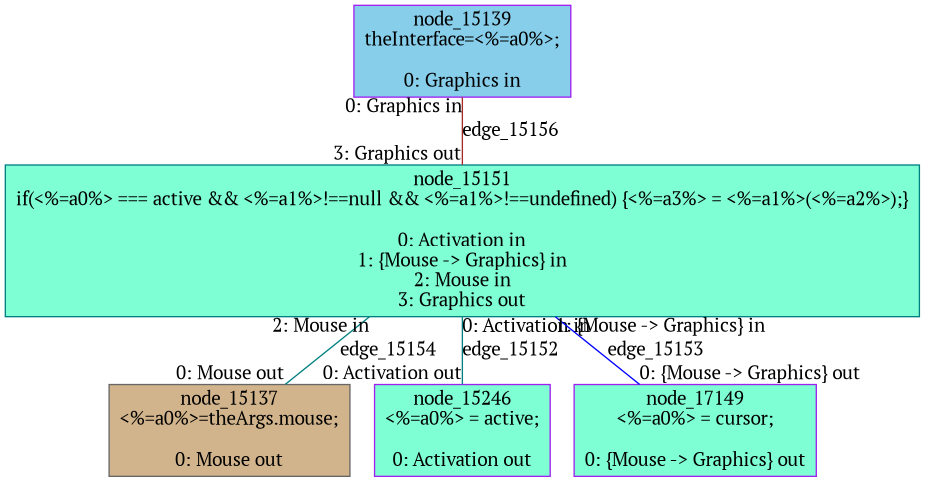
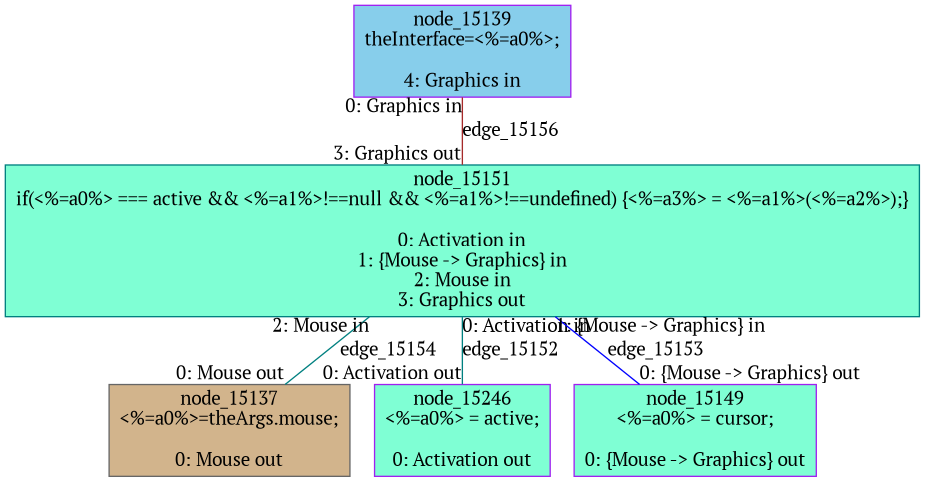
node "node_15139 theInterface=<%=a0%>; 0: Graphics in": label "node_15139 theInterface=<%=a0%>; 0: Graphics in" -> "node_15139 theInterface=<%=a0%>; 4: Graphics in"
node "node_17149 <%=a0%> = cursor; 0: {Mouse -> Graphics} out": label "node_17149 <%=a0%> = cursor; 0: {Mouse -> Graphics} out" -> "node_15149 <%=a0%> = cursor; 0: {Mouse -> Graphics} out"
